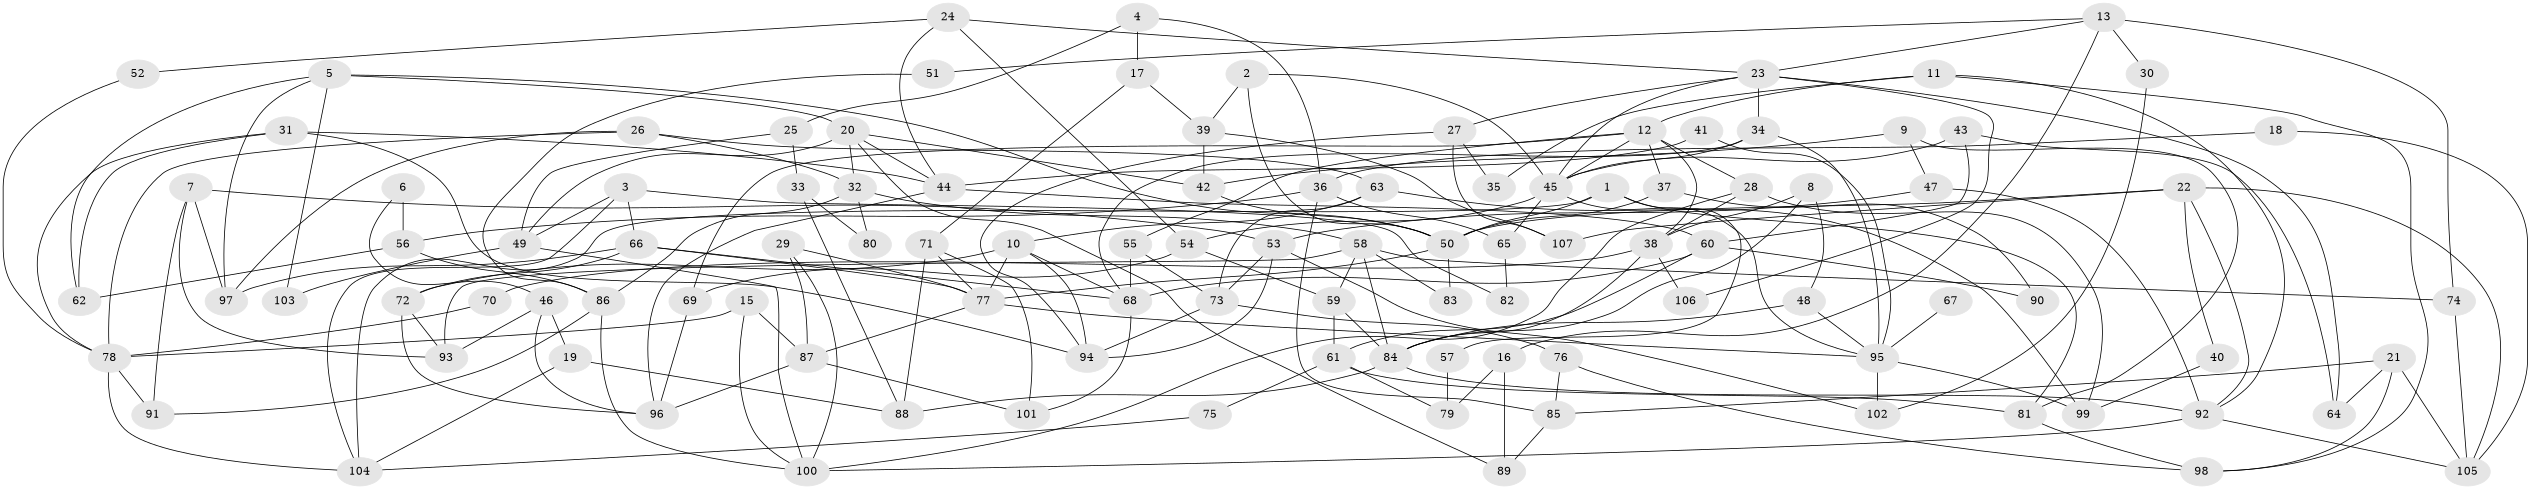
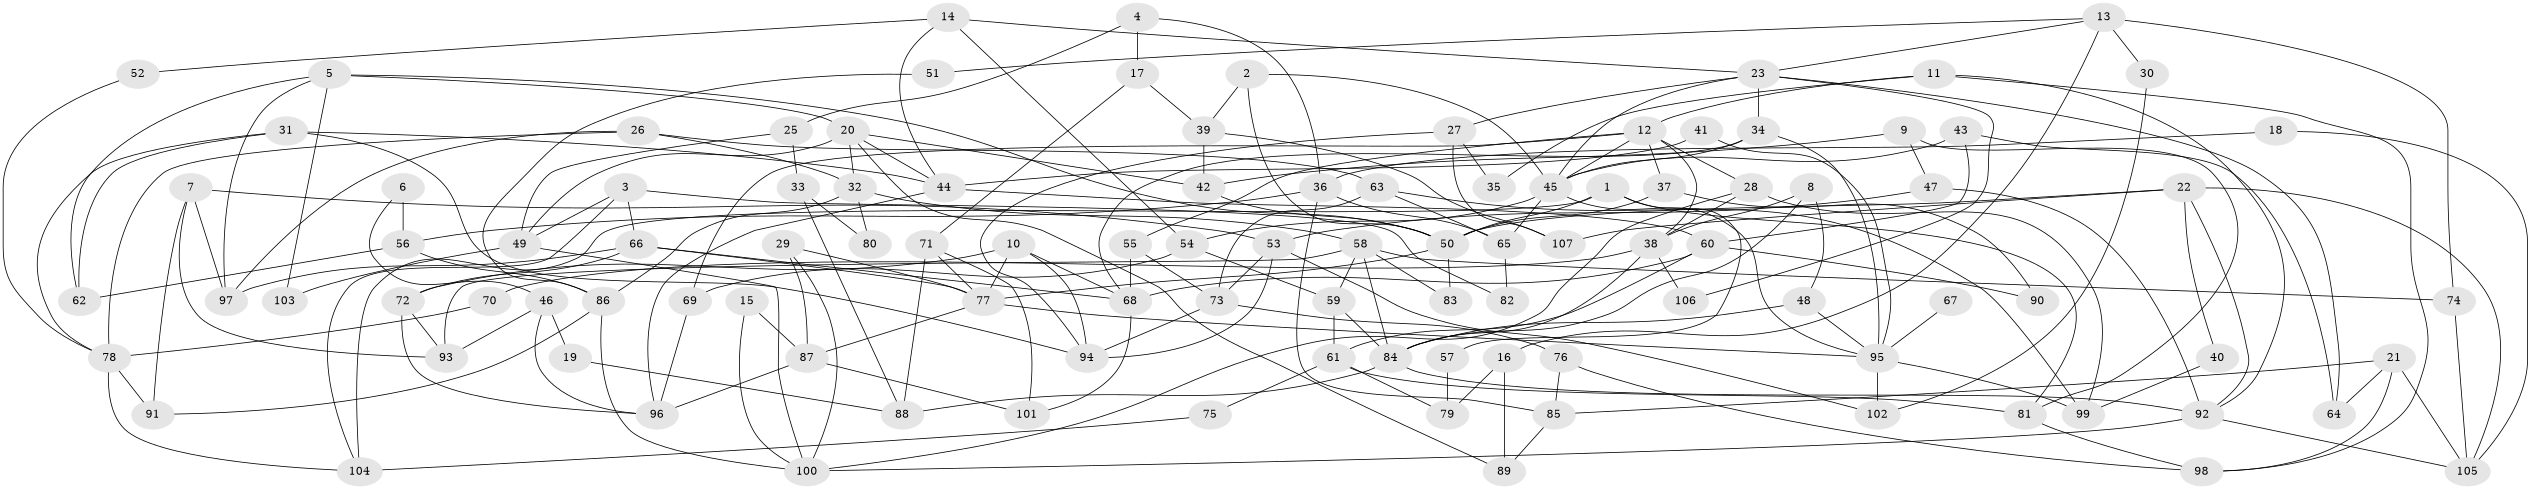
node "24": label "24" -> "14"
edge "63" -- "10": now "63" -- "65"
edge "15" -- "78": removed
edge "19" -- "104": removed
